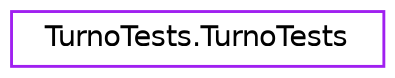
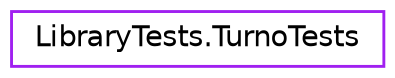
node "TurnoTests.TurnoTests": label "TurnoTests.TurnoTests" -> "LibraryTests.TurnoTests"
